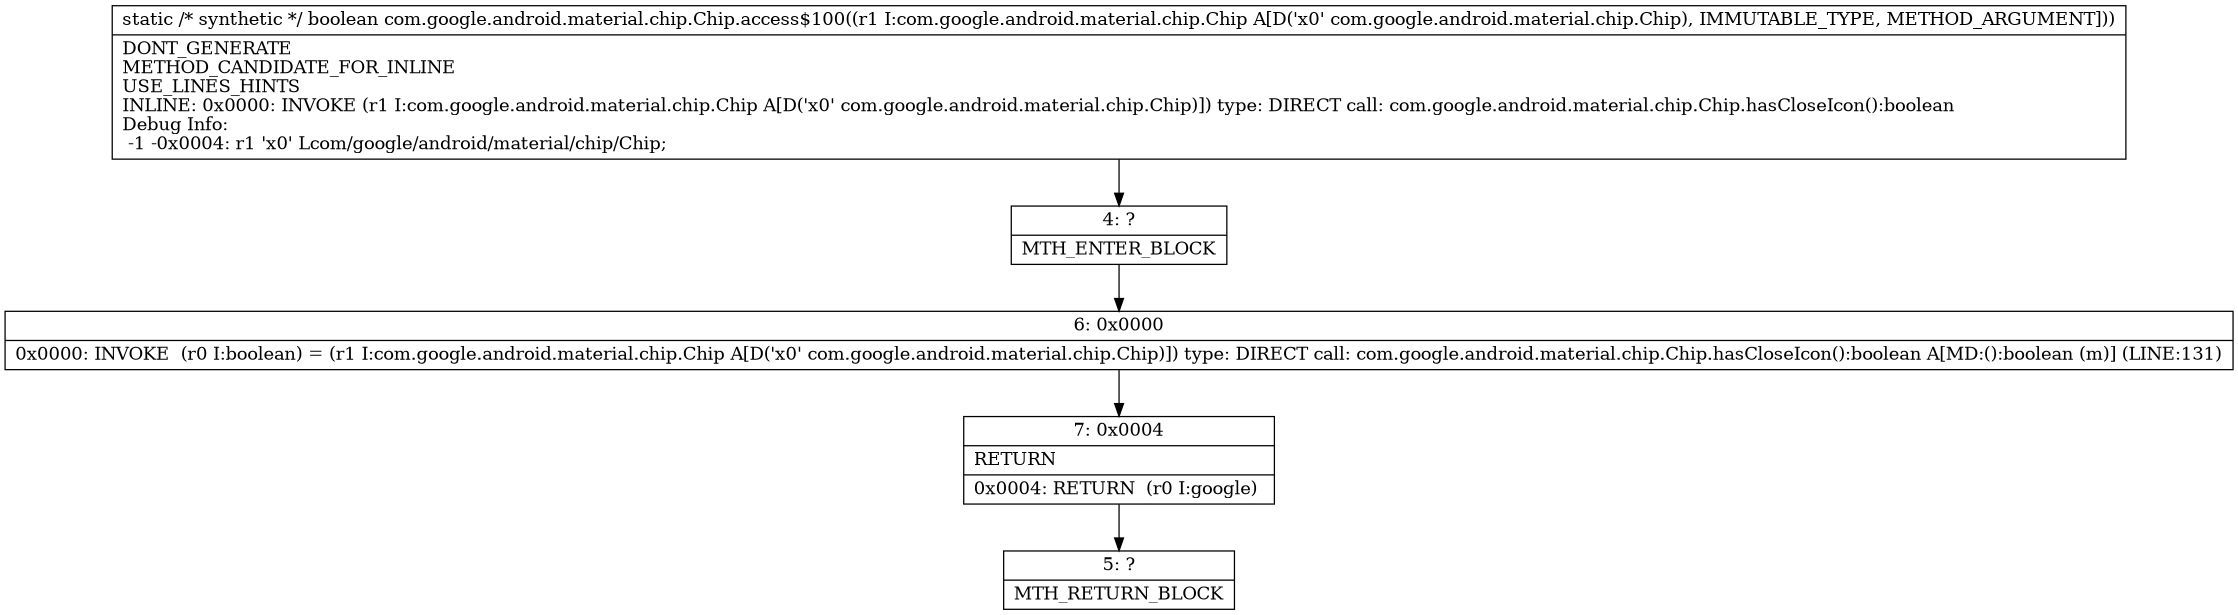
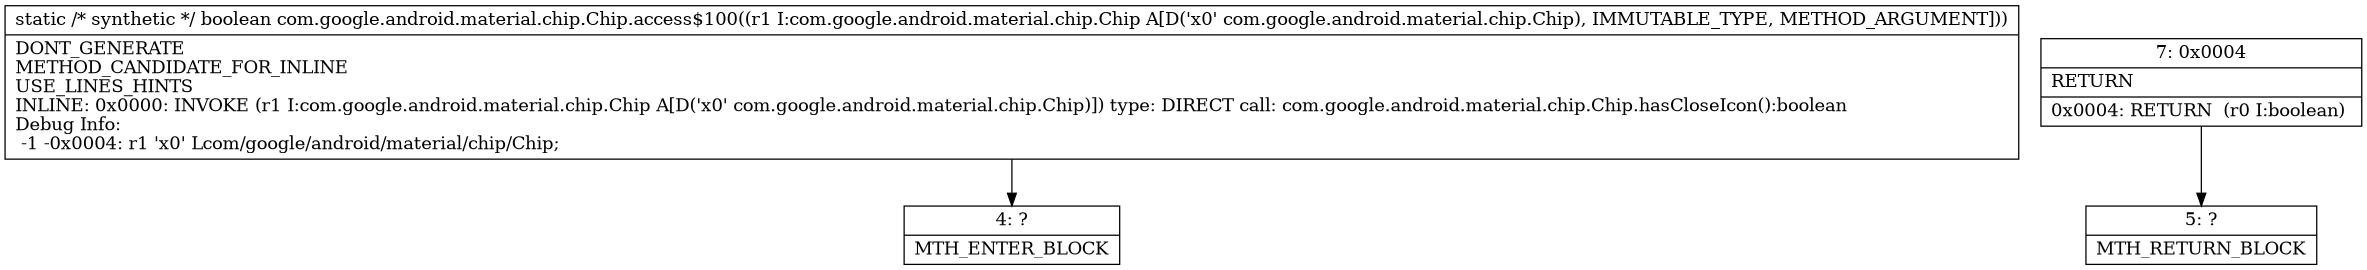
node "6: 0x0000": removed
node "7: 0x0004": text "0x0004: RETURN  (r0 I:google)" -> "0x0004: RETURN  (r0 I:boolean)"
